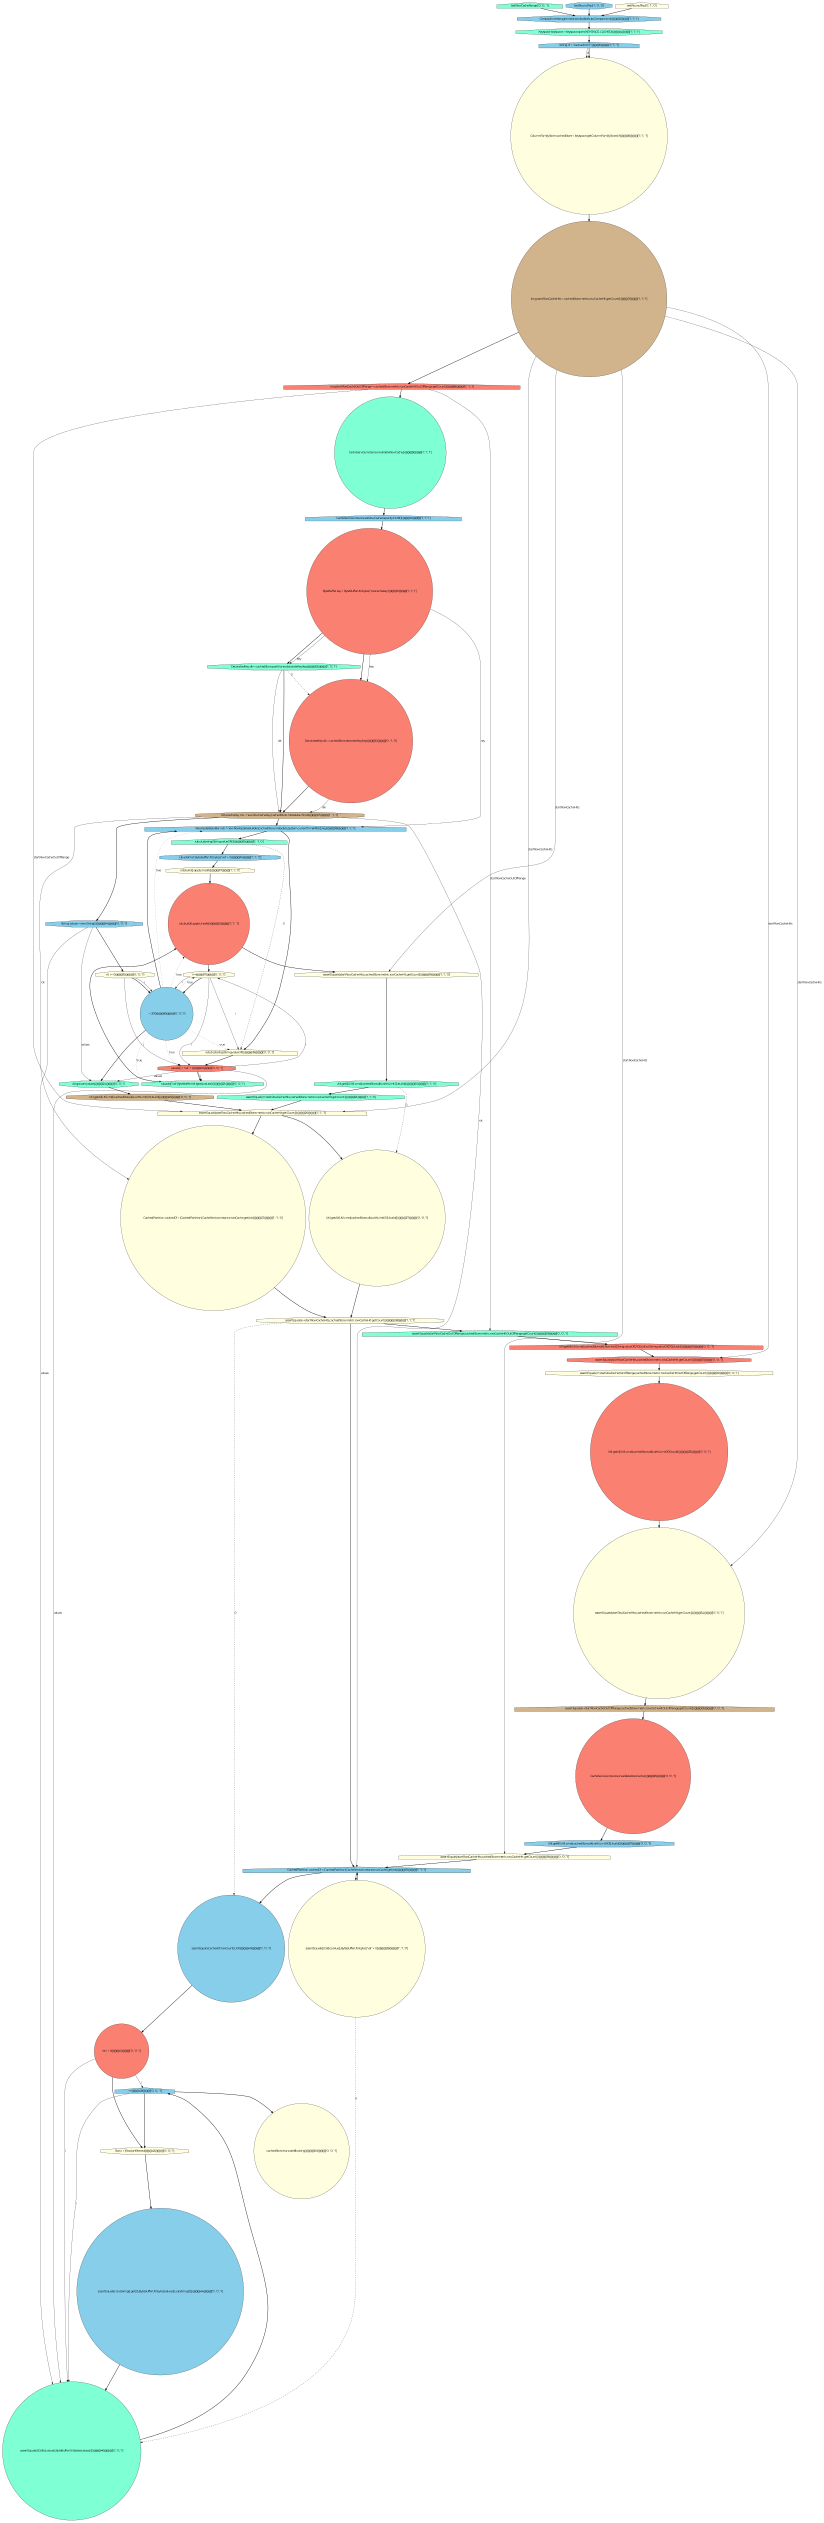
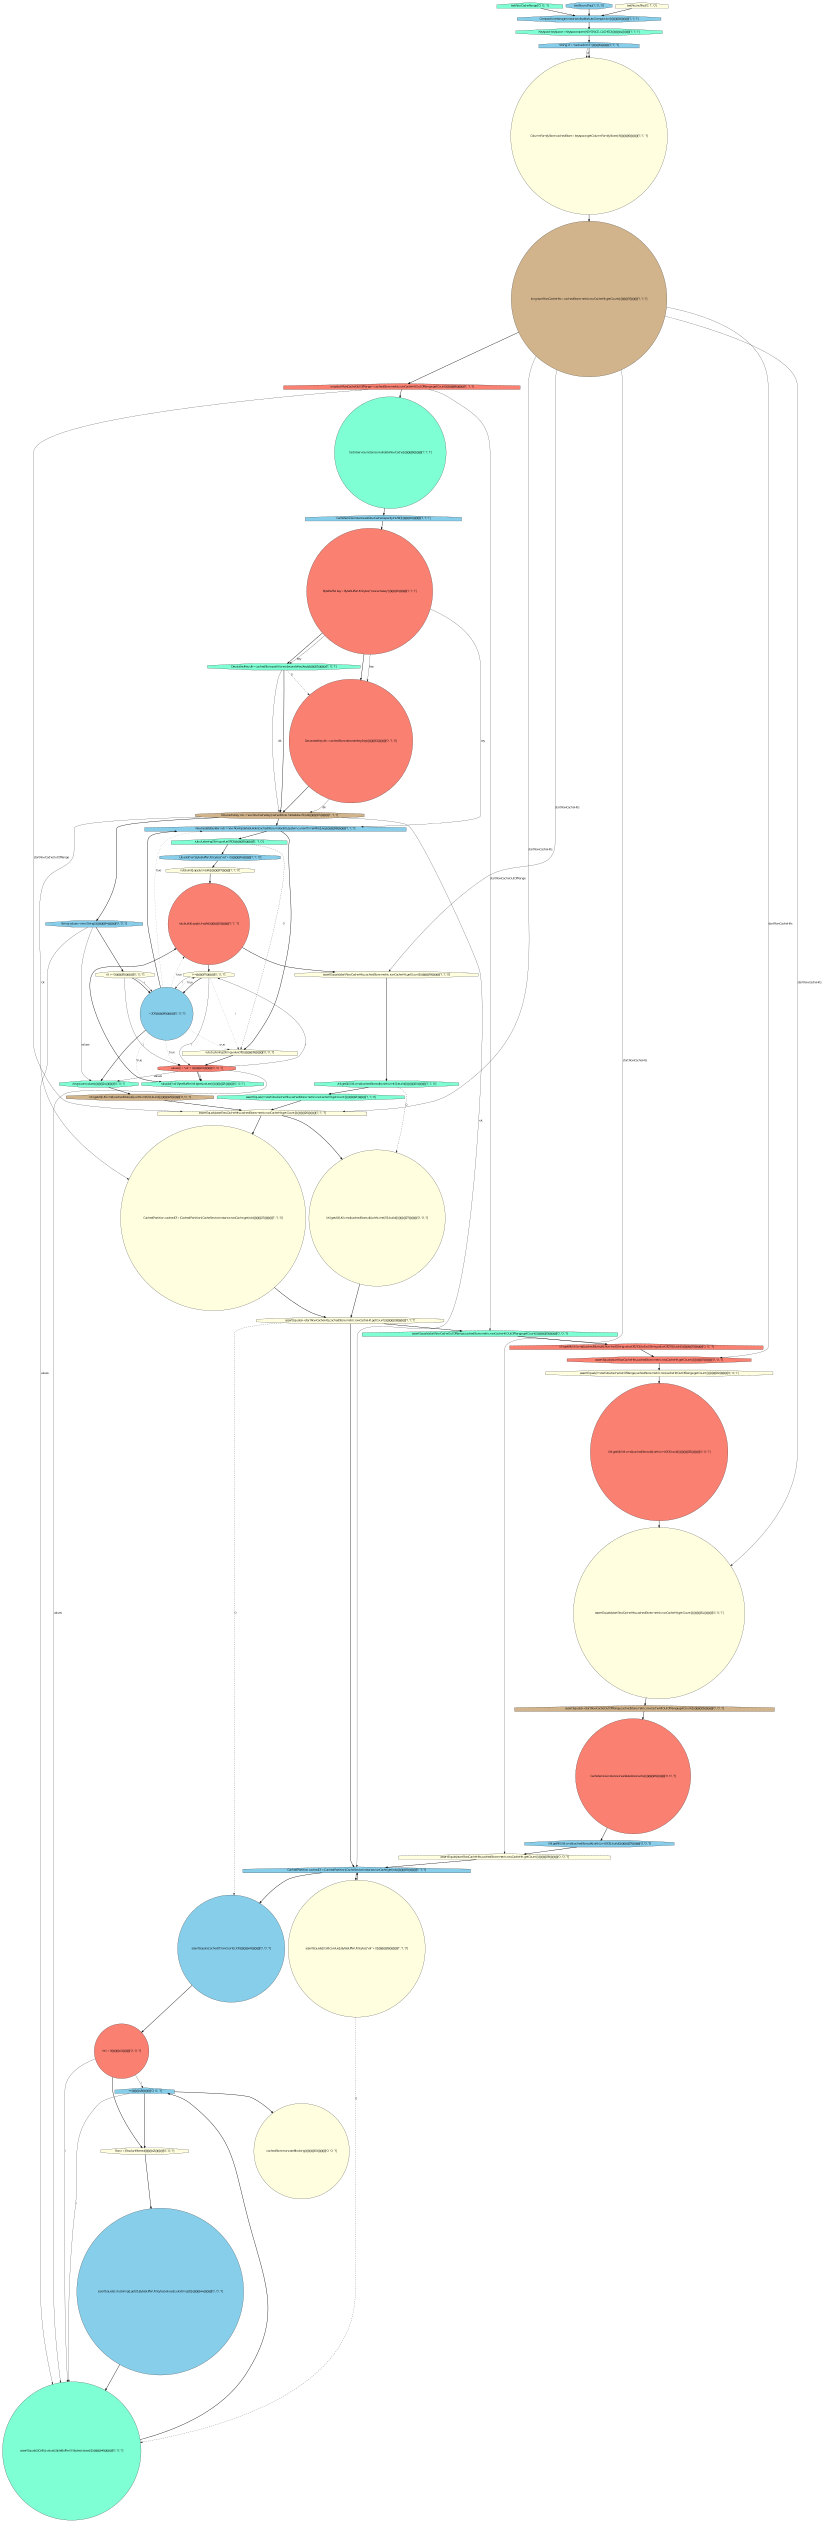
edge "i++@@@17@@@['0', '0', '1']" -> "rub.clustering(String.valueOf(i))@@@19@@@['0', '0', '1']": style solid -> dotted
